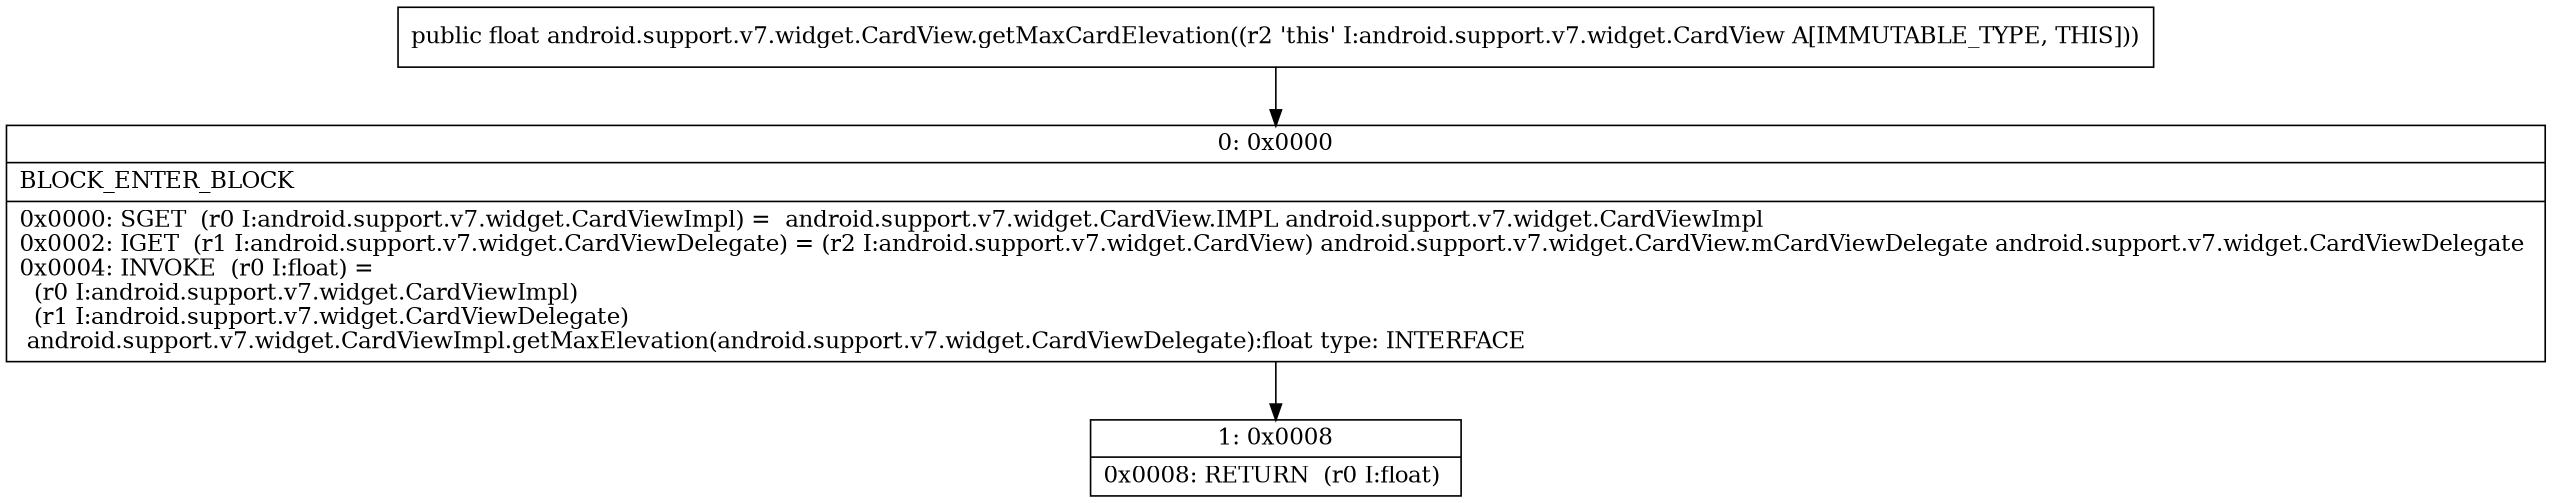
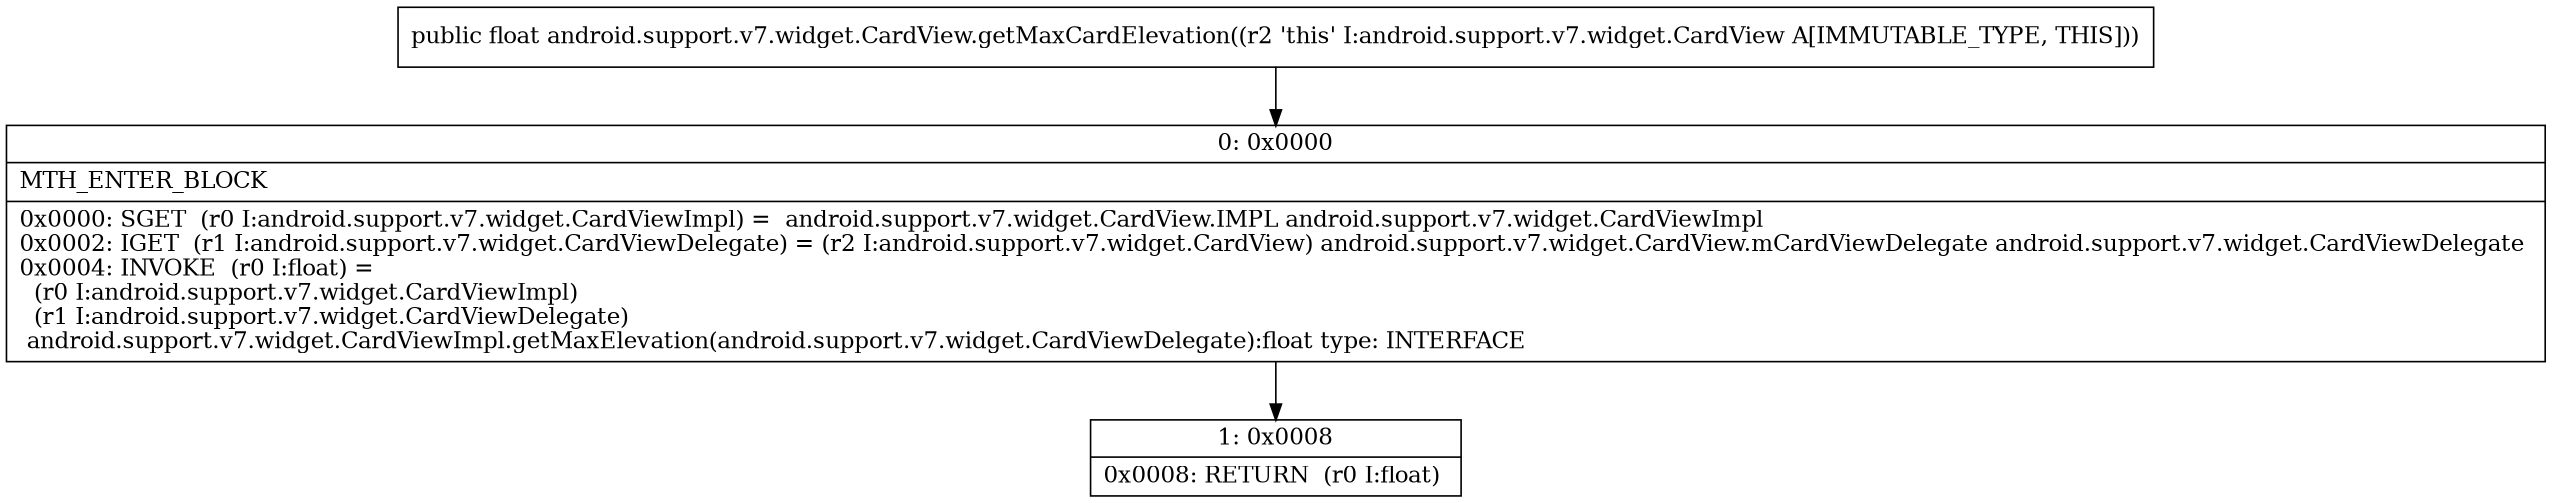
node "0: 0x0000": text "BLOCK_ENTER_BLOCK" -> "MTH_ENTER_BLOCK"
